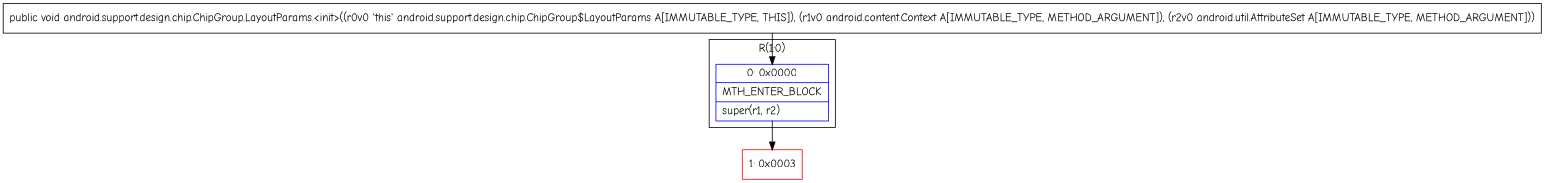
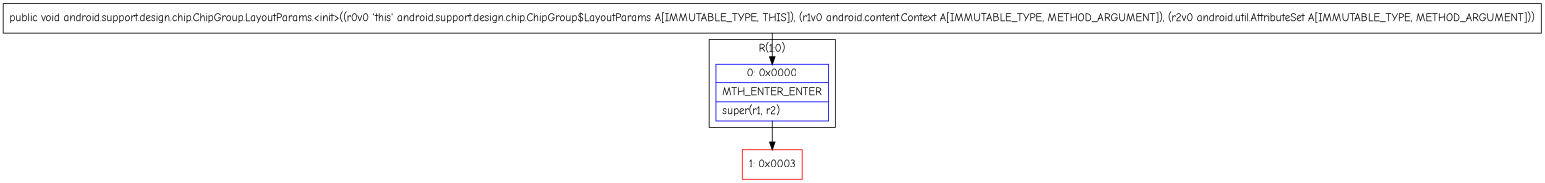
node "0: 0x0000": text "MTH_ENTER_BLOCK" -> "MTH_ENTER_ENTER"
